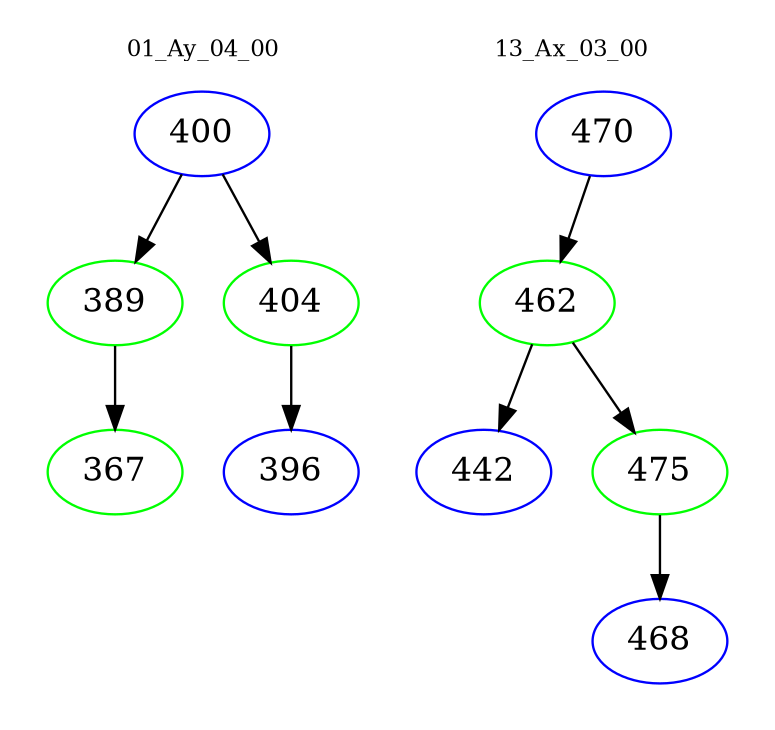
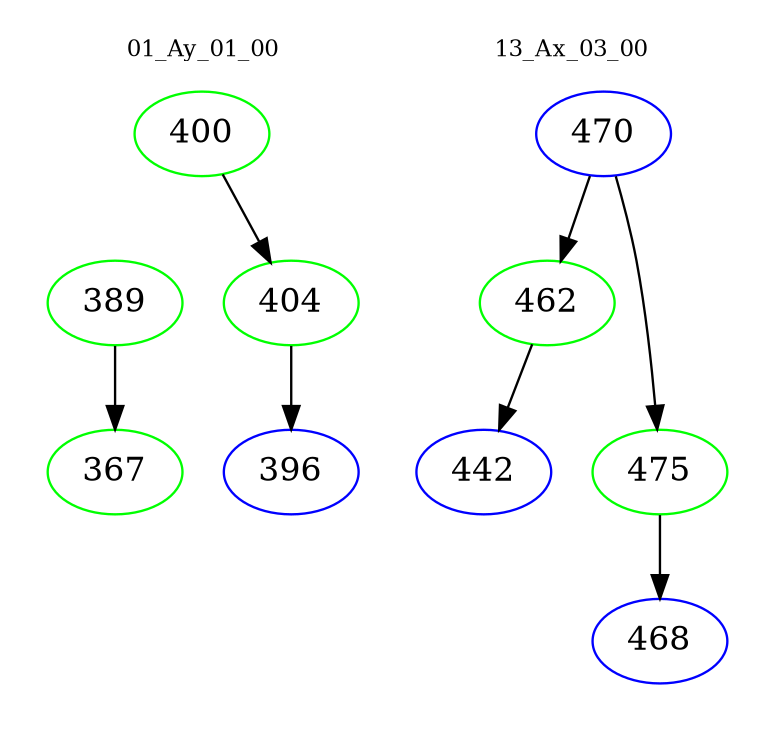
cluster "01_Ay_04_00": label "01_Ay_04_00" -> "01_Ay_01_00"
node "400": color blue -> green
edge "400" -> "389": removed
edge "462" -> "475": now "470" -> "475"
